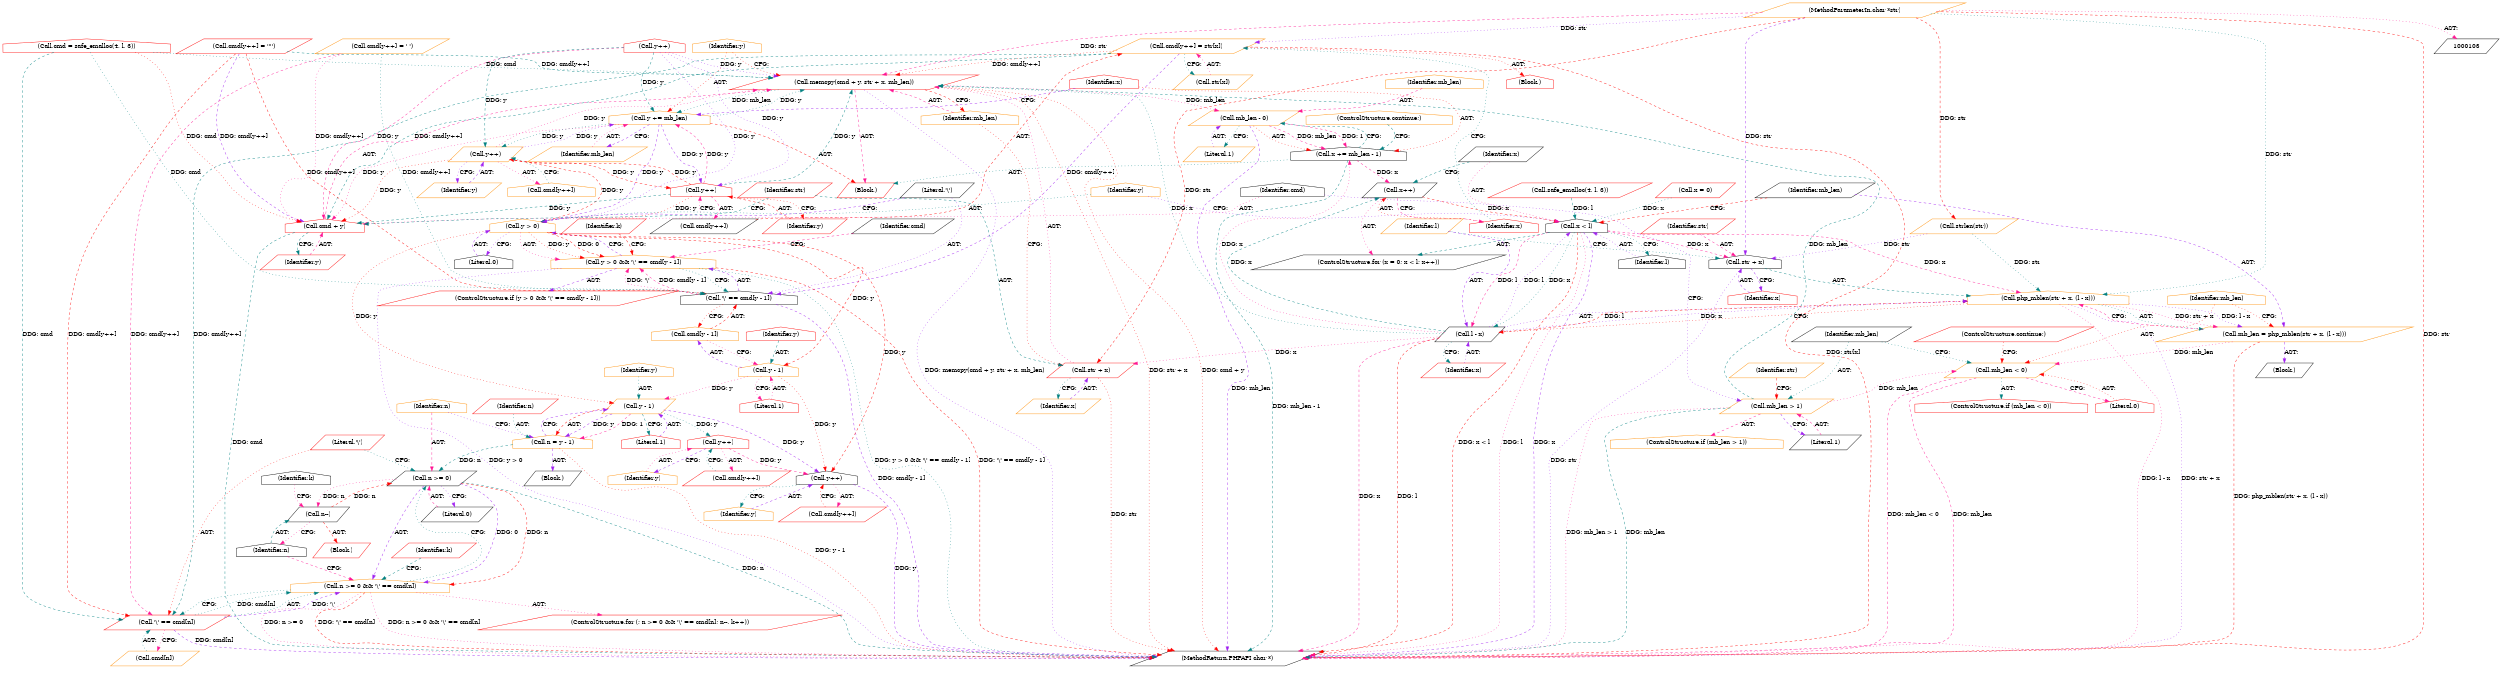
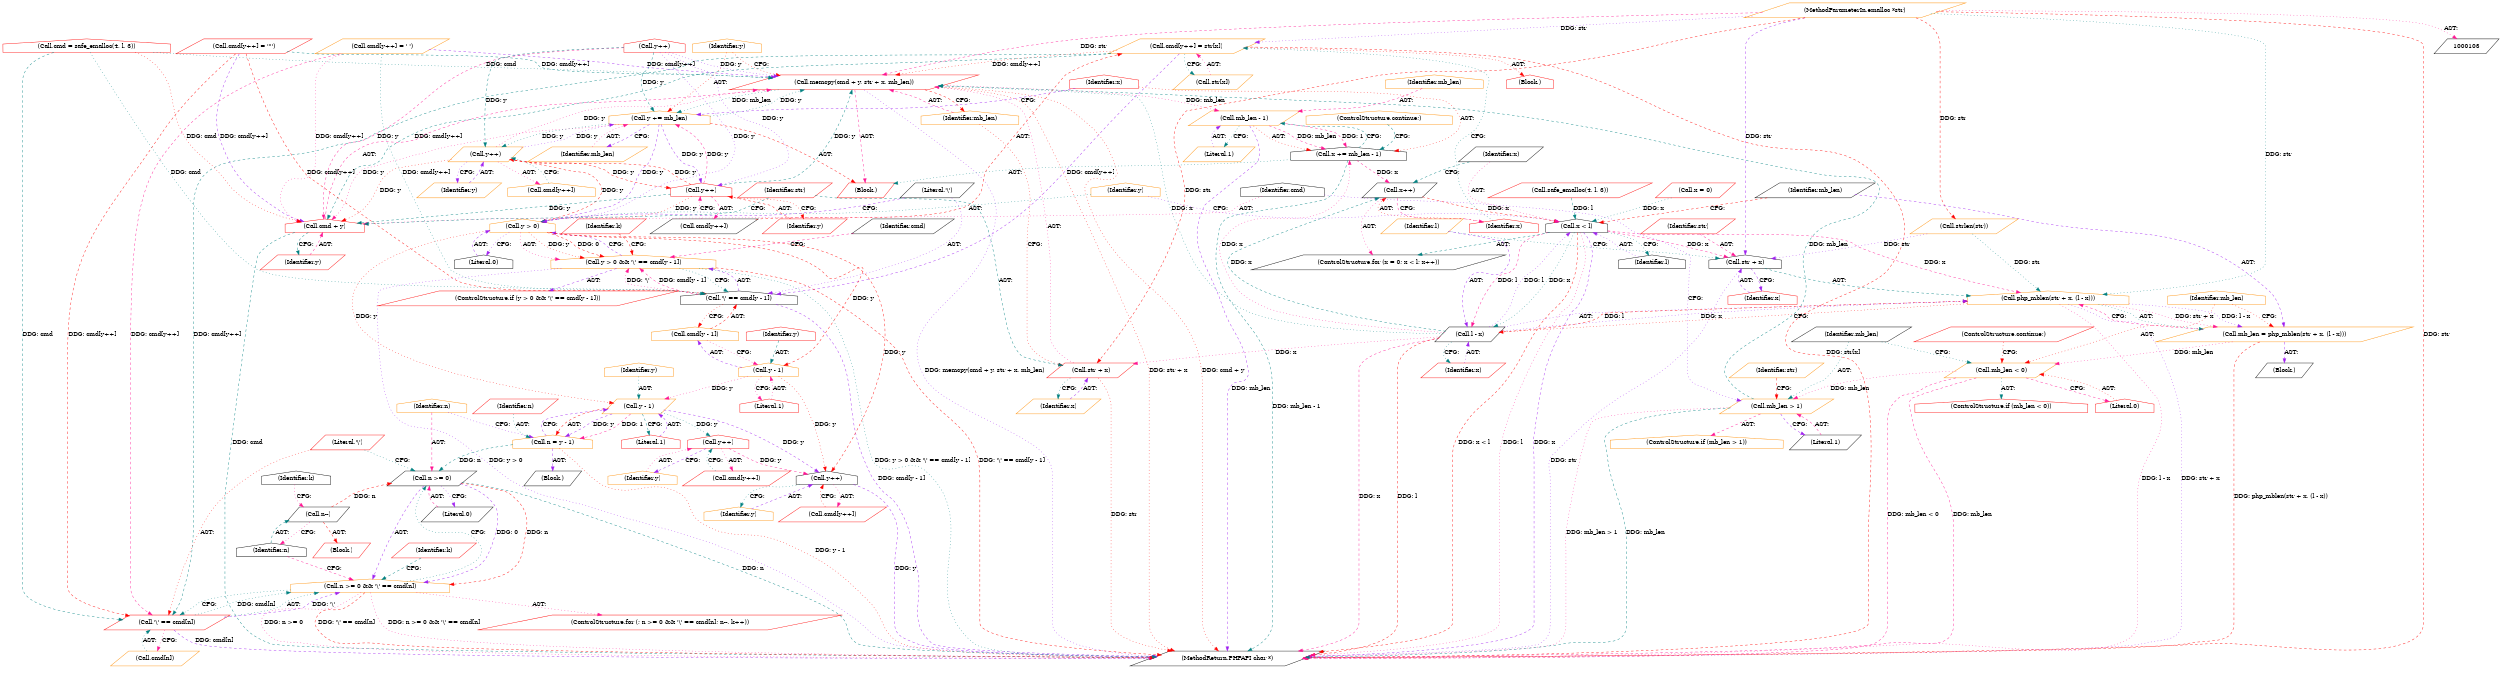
node "(MethodParameterIn,char *str)": label "(MethodParameterIn,char *str)" -> "(MethodParameterIn,emalloc *str)"
edge "(Call,cmd[y++] = ' ')" -> "(Call,memcpy(cmd + y, str + x, mb_len))": added, label "DDG: cmd[y++]"
node "(Call,mb_len - 0)": label "(Call,mb_len - 0)" -> "(Call,mb_len - 1)"
edge "(Call,mb_len > 1)" -> "(Call,mb_len < 0)": reversed
edge "(Call,n >= 0)" -> "(Call,n--)": removed, label "DDG: n"
